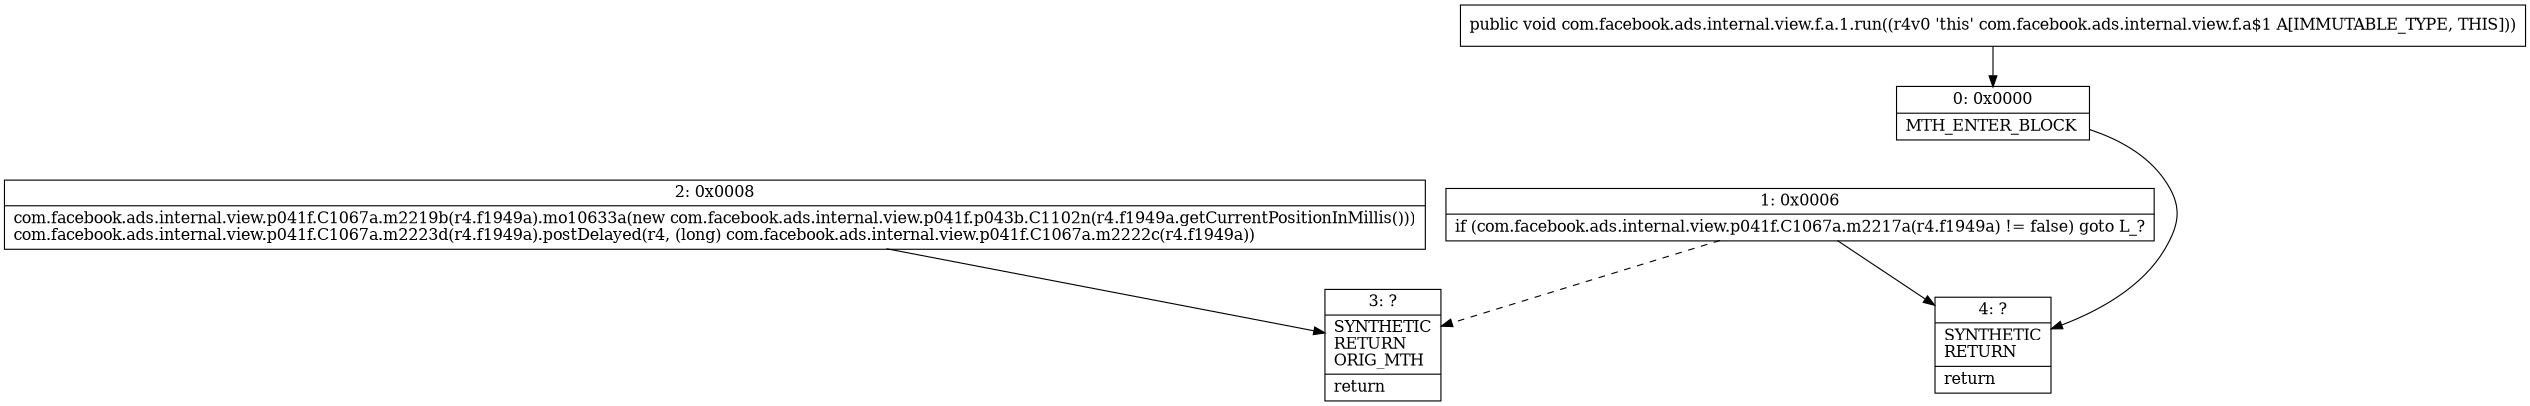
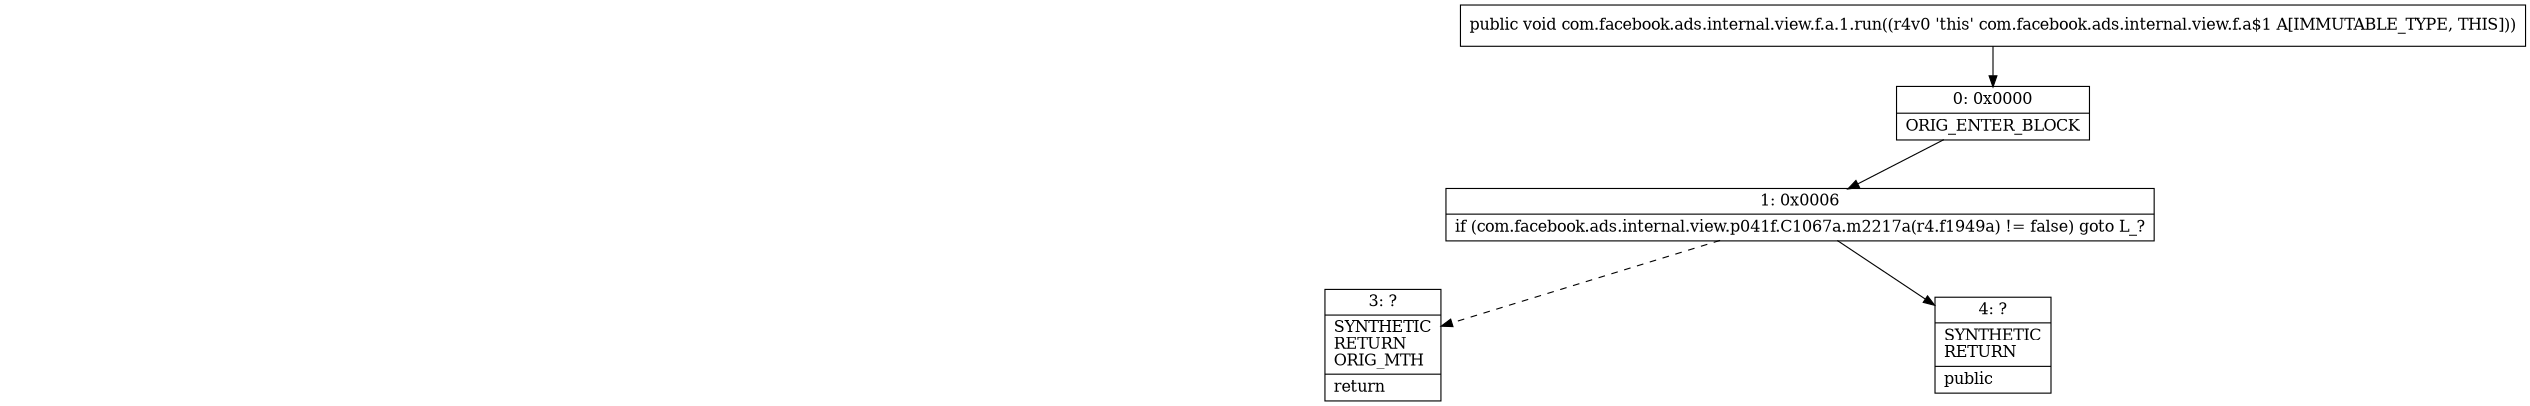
node "0: 0x0000": text "MTH_ENTER_BLOCK" -> "ORIG_ENTER_BLOCK"
node "2: 0x0008": removed
edge "0: 0x0000" -> "4: ?": now "0: 0x0000" -> "1: 0x0006"
node "4: ?": text "return" -> "public"
